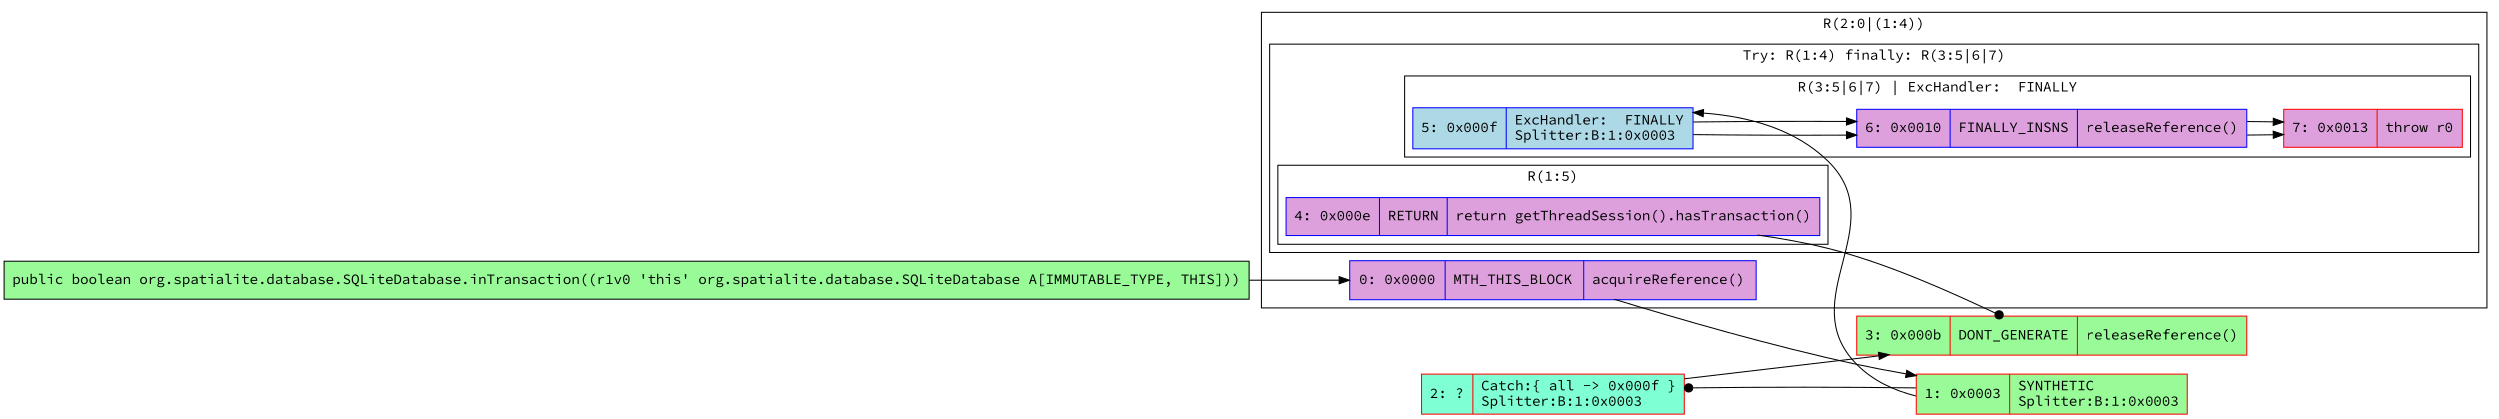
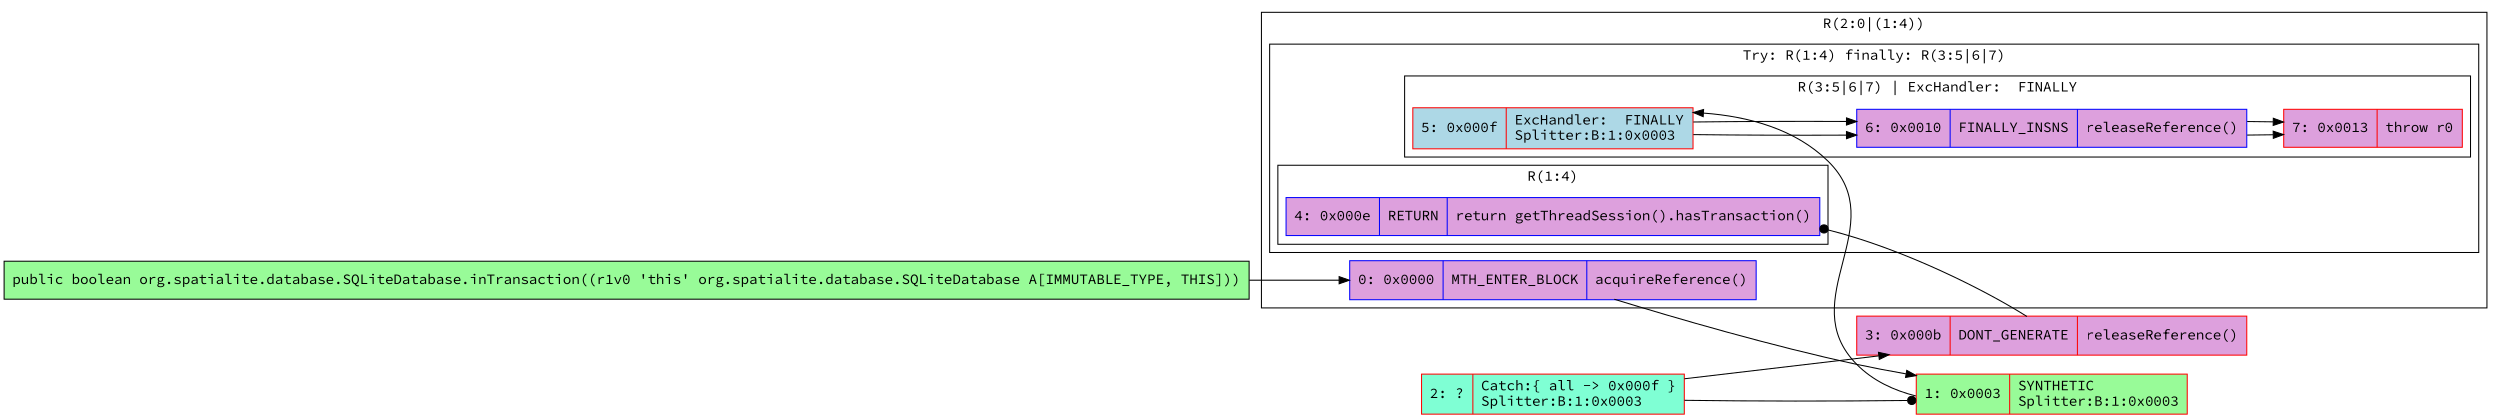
node "5: 0x000f": color blue -> red
cluster "R(1:5)": label "R(1:5)" -> "R(1:4)"
edge "4: 0x000e" -> "3: 0x000b": reversed
node "0: 0x0000": text "MTH_THIS_BLOCK" -> "MTH_ENTER_BLOCK"
node "3: 0x000b": fillcolor palegreen -> plum
edge "1: 0x0003" -> "2: ?": reversed
